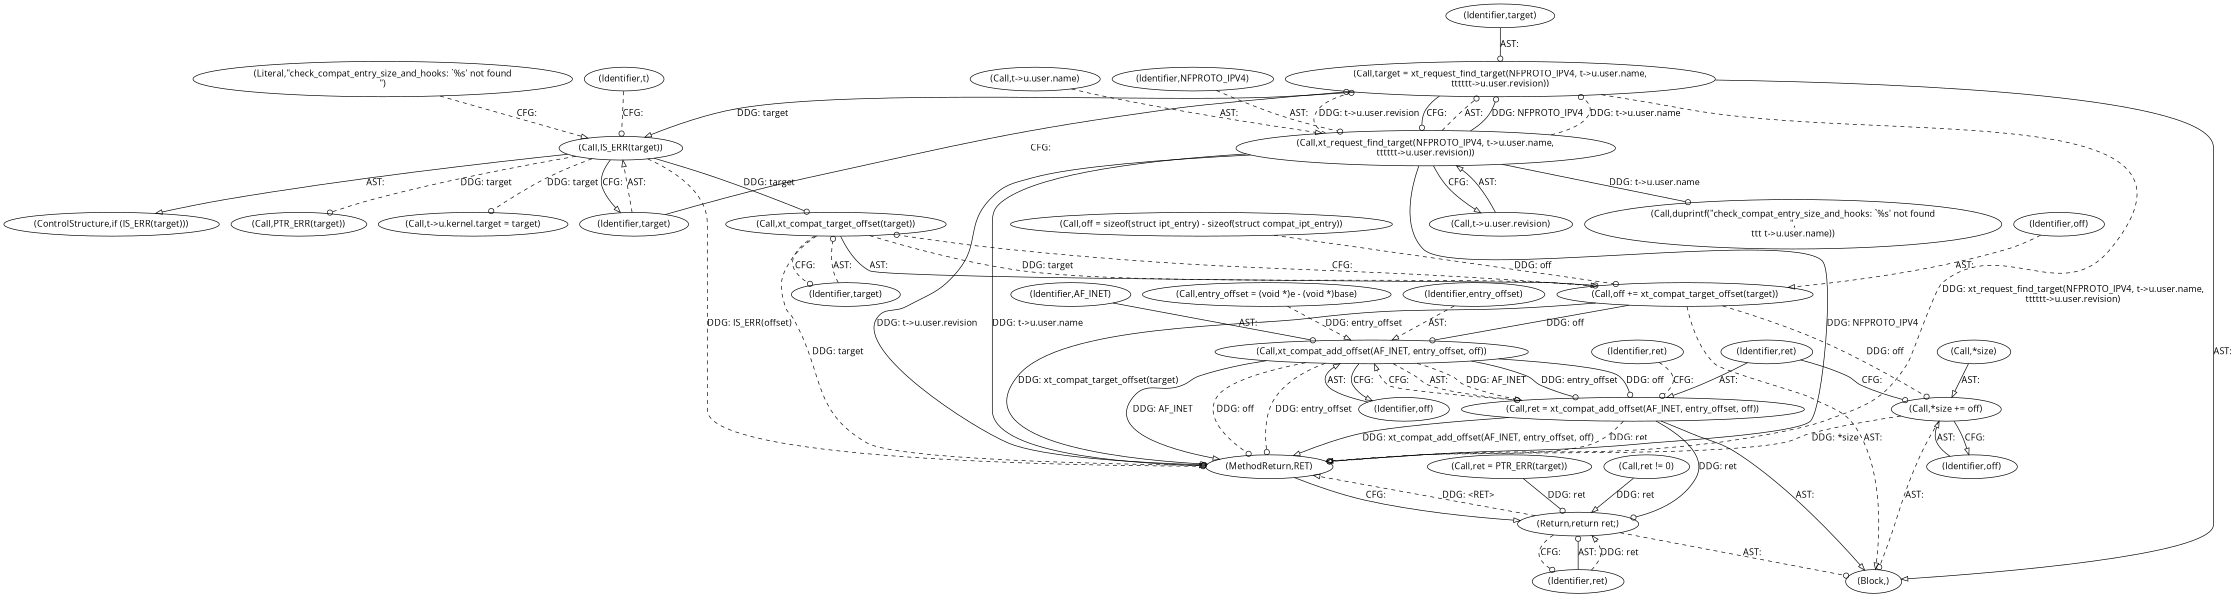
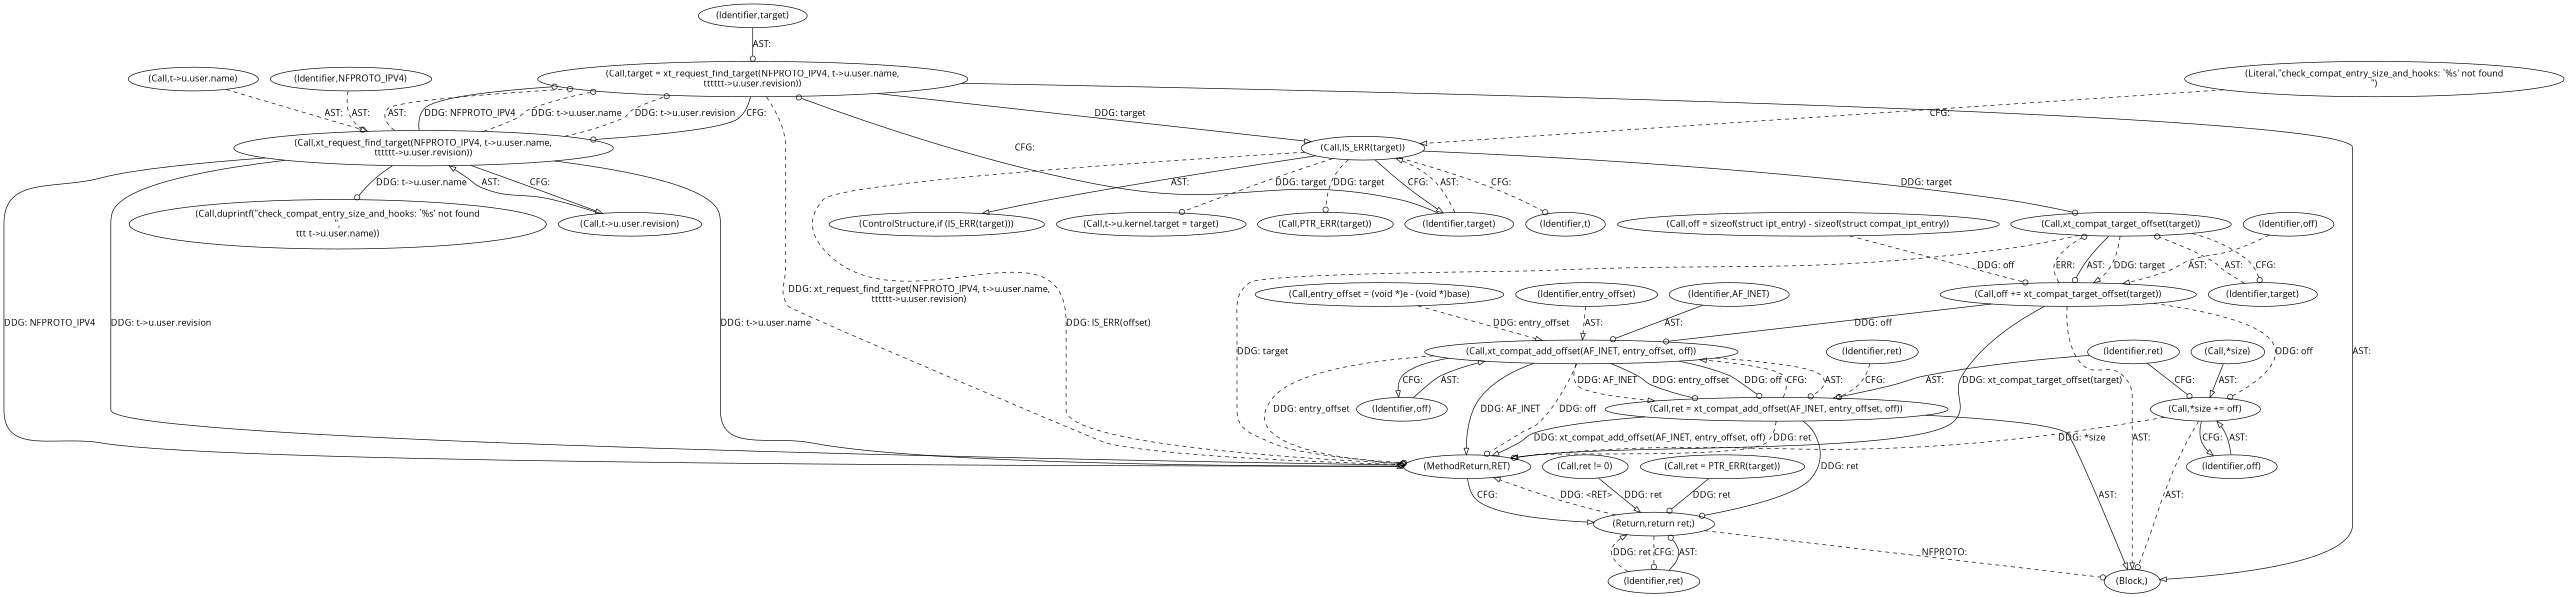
edge "(Identifier,t)" -> "(Call,IS_ERR(target))": reversed
edge "(Call,off += xt_compat_target_offset(target))" -> "(Call,xt_compat_target_offset(target))": label "CFG: " -> "ERR: "
edge "(Return,return ret;)" -> "(Block,)": label "AST: " -> "NFPROTO: "
